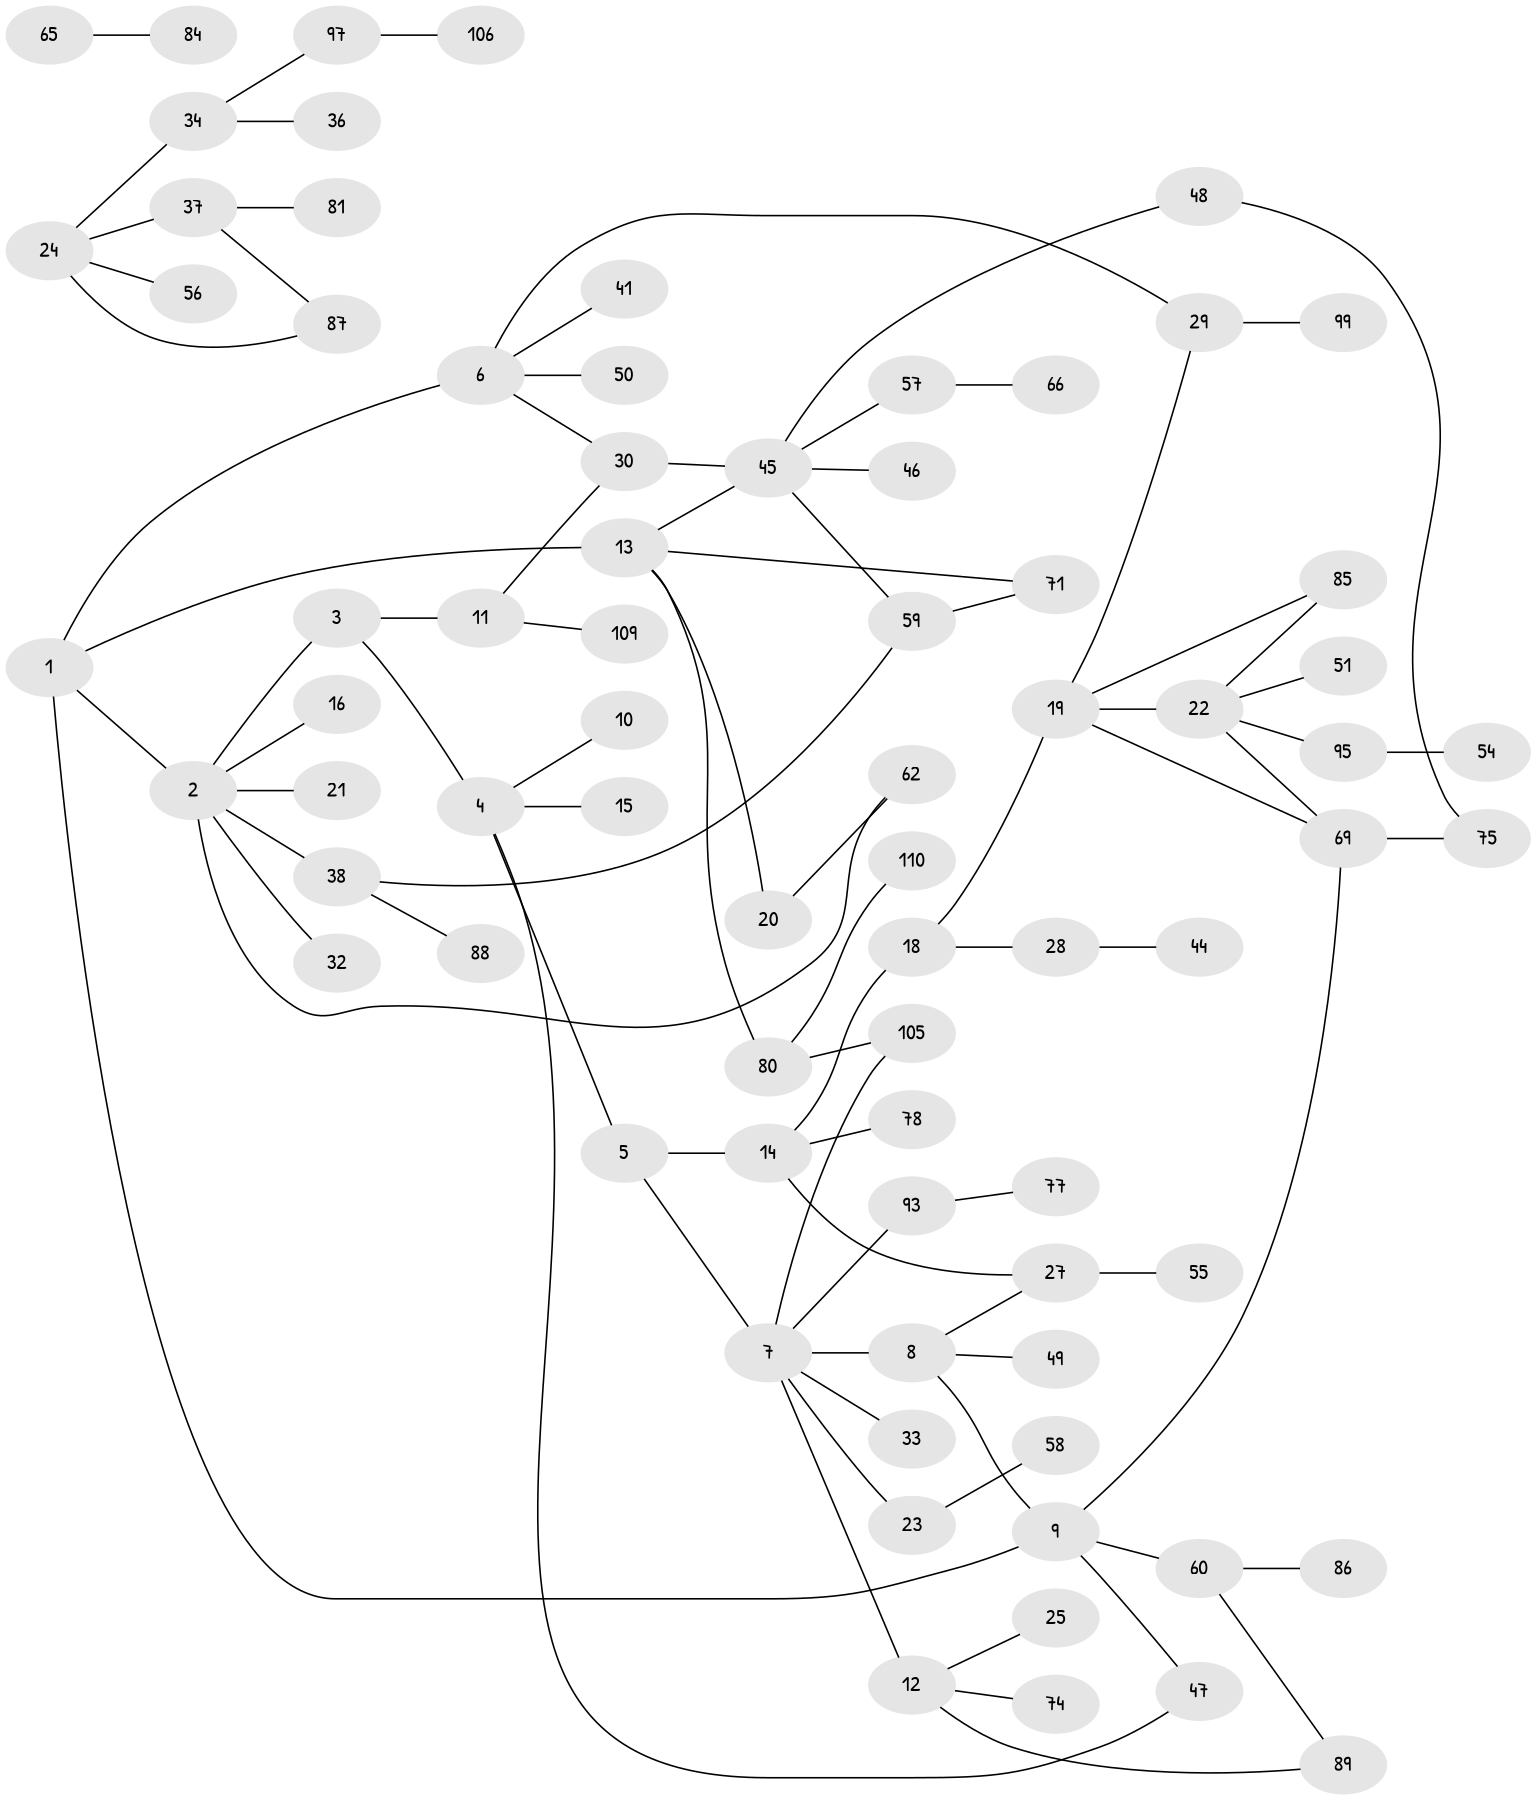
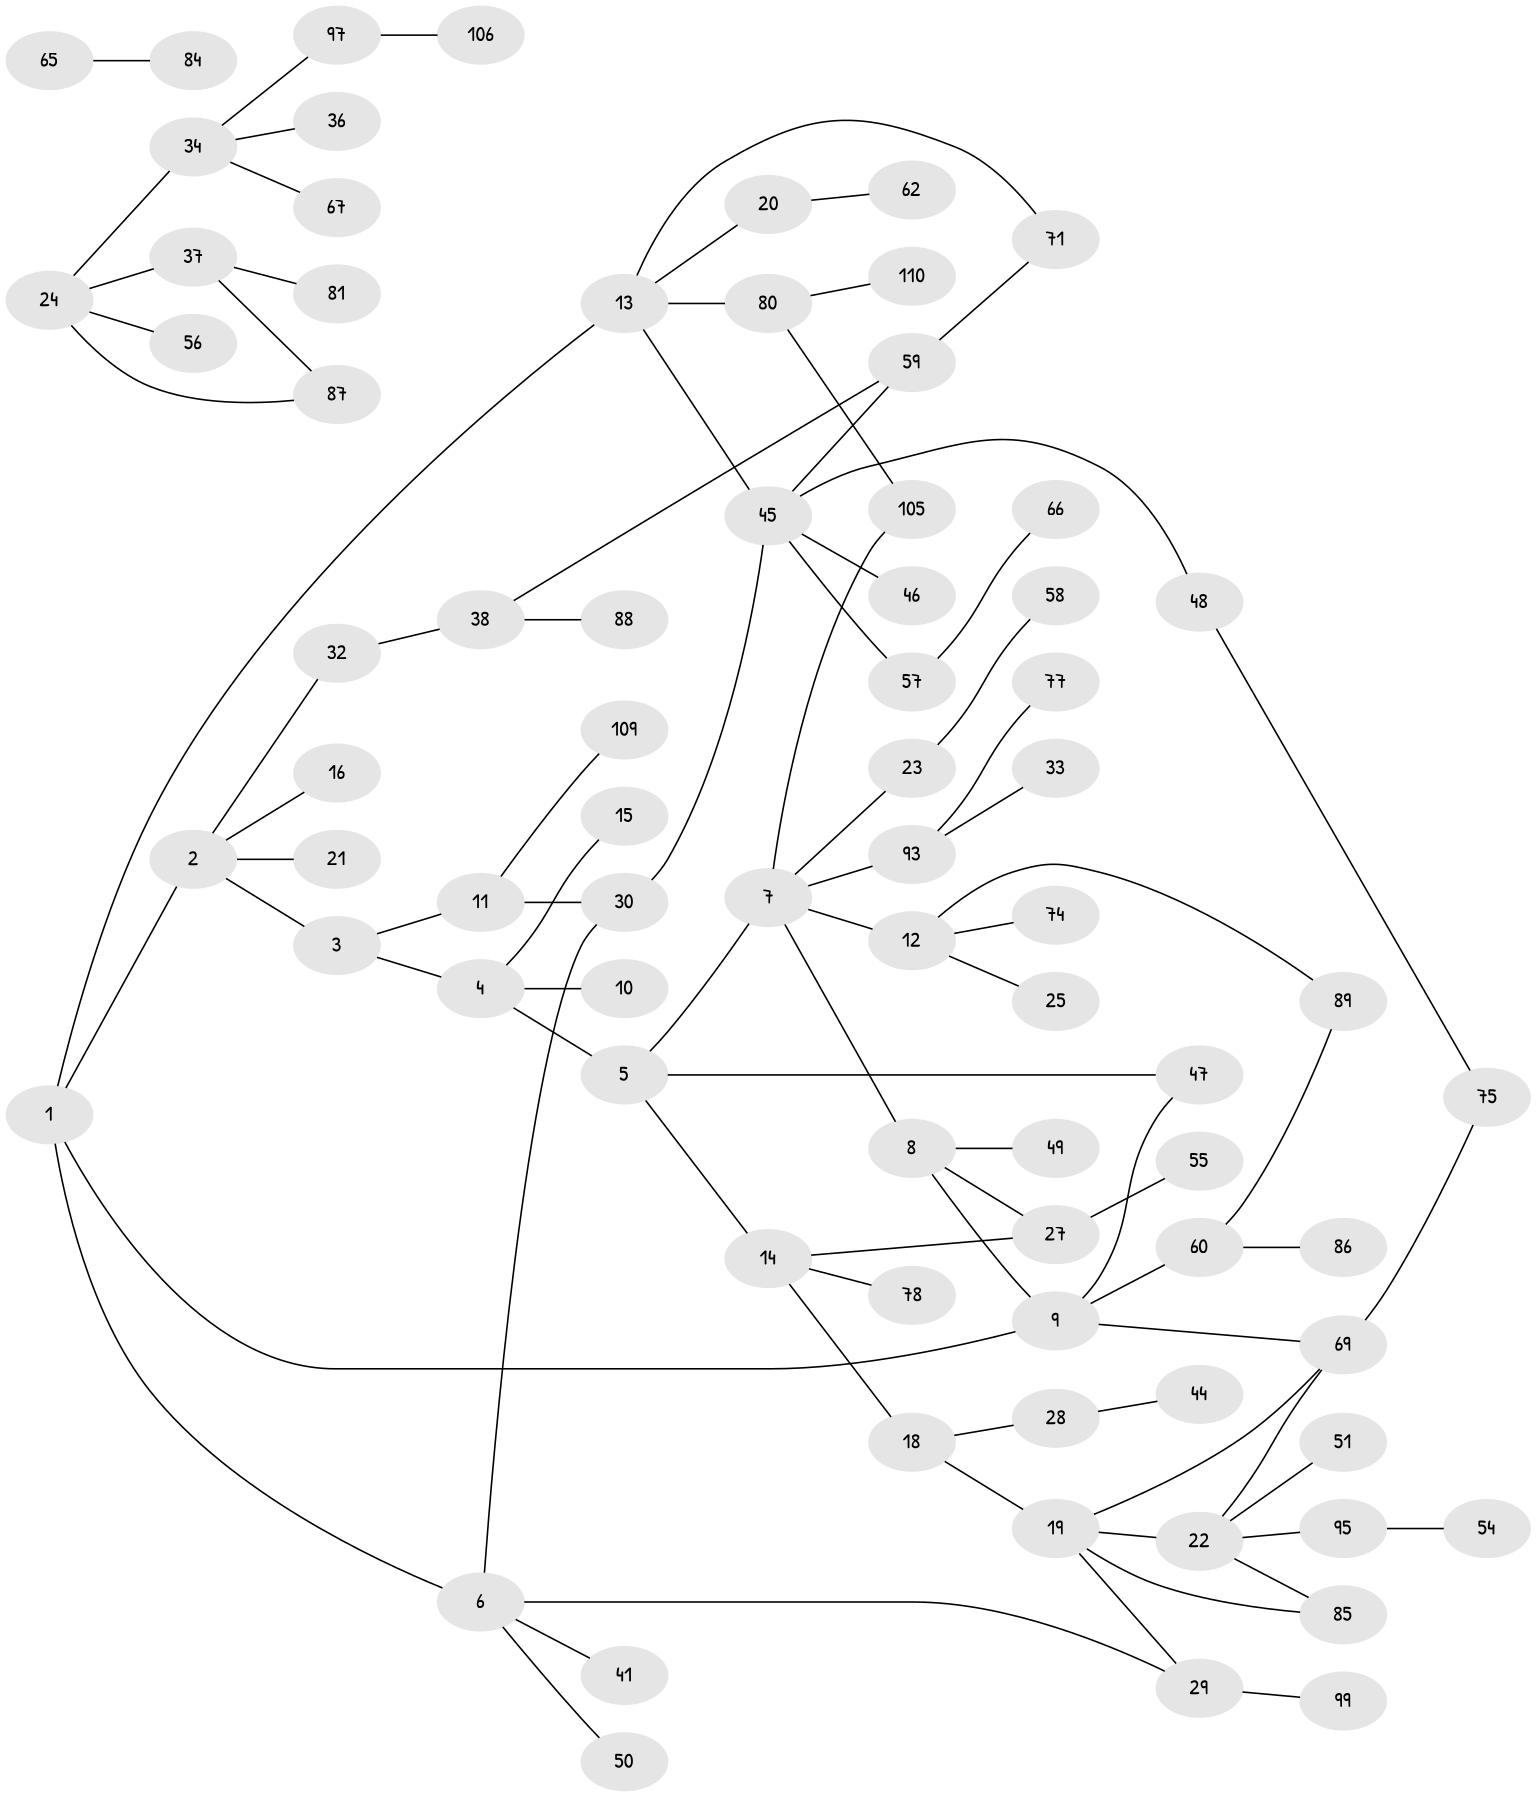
node "67": added
edge "2" -- "38": now "32" -- "38"
edge "62" -- "2": removed
edge "7" -- "33": now "93" -- "33"
edge "4" -- "47": now "5" -- "47"
